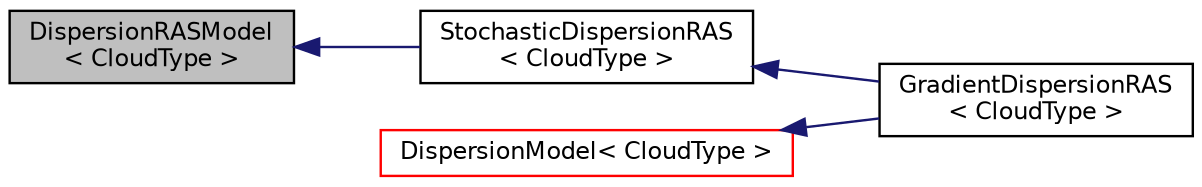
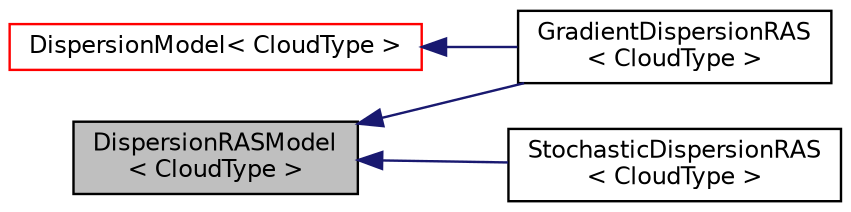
edge "GradientDispersionRAS < CloudType >" -> "StochasticDispersionRAS < CloudType >": now "GradientDispersionRAS < CloudType >" -> "DispersionRASModel < CloudType >"
